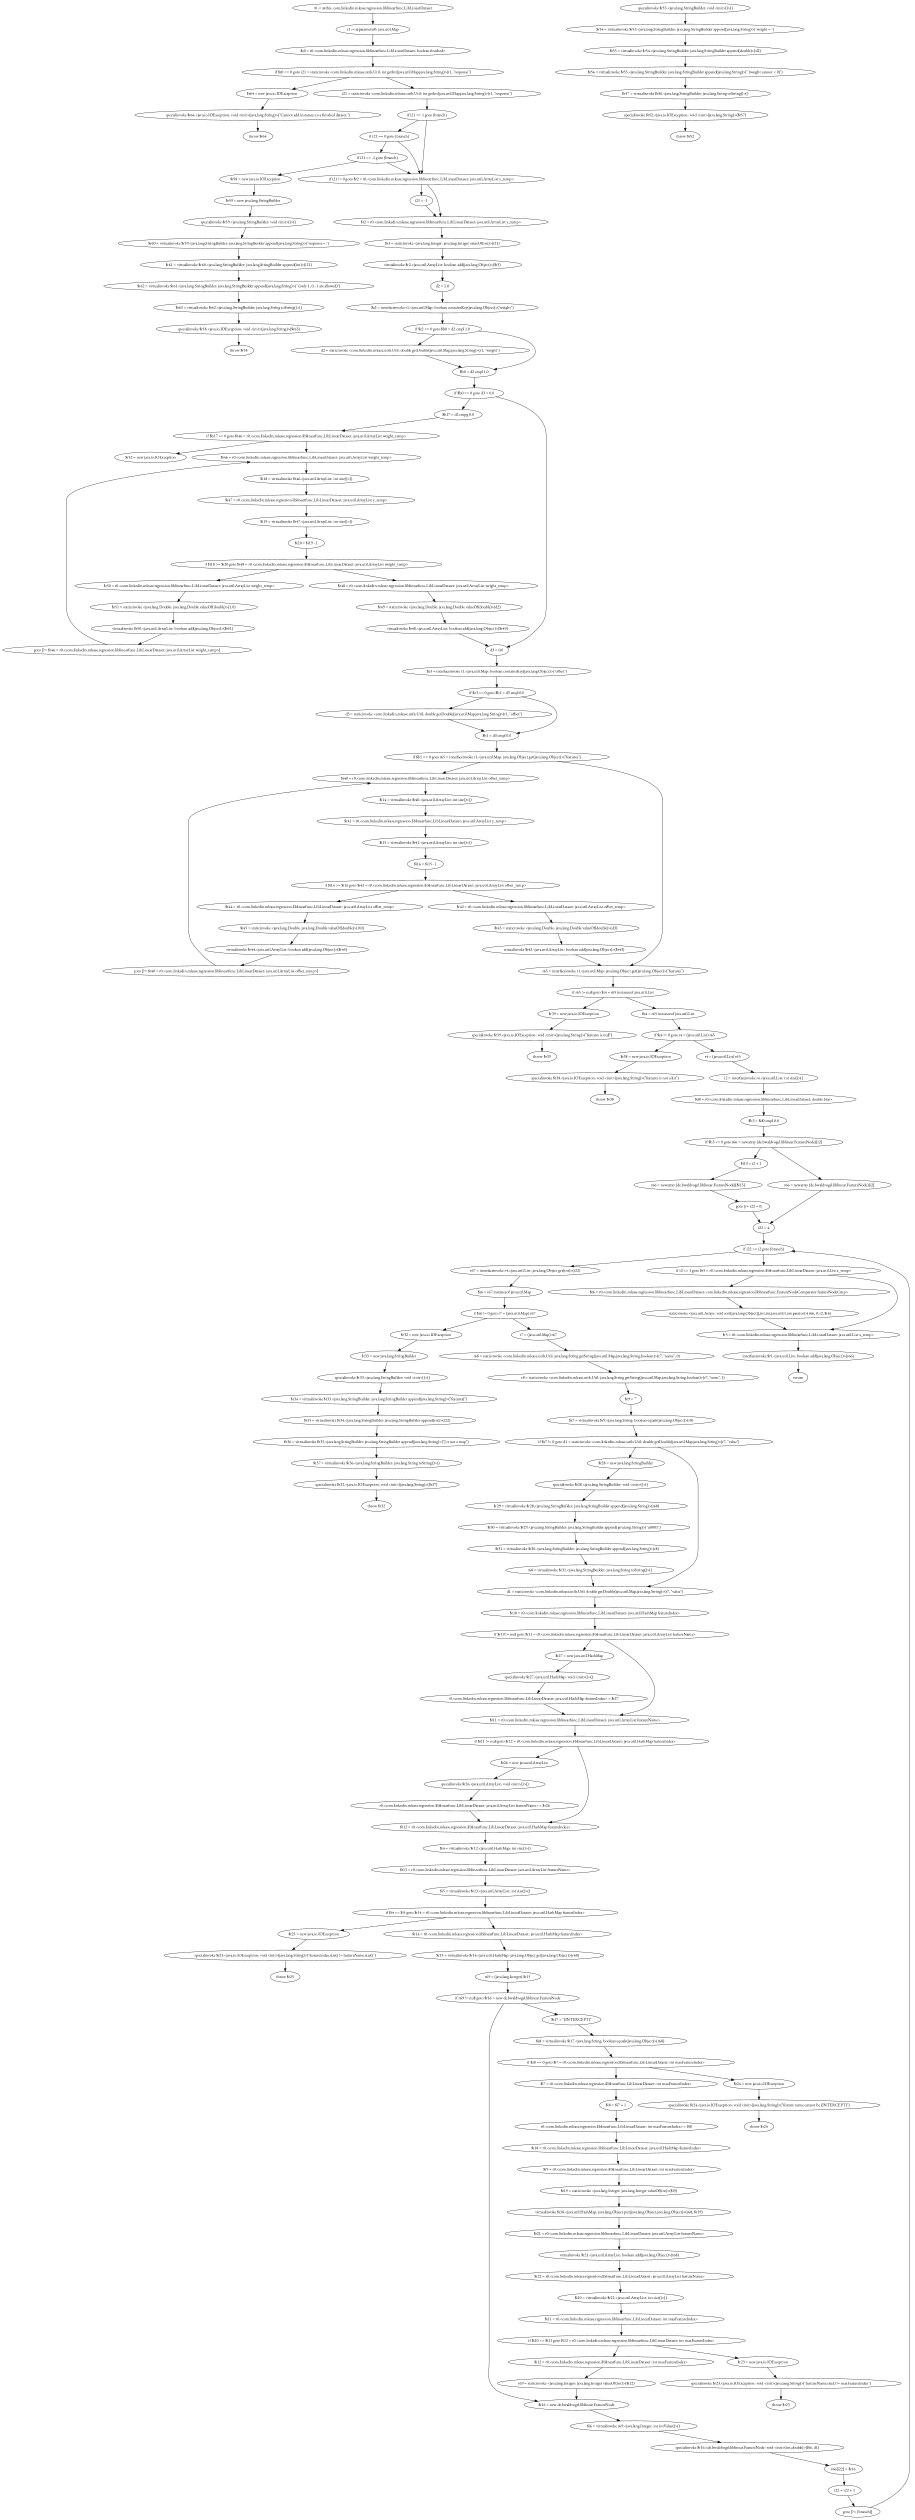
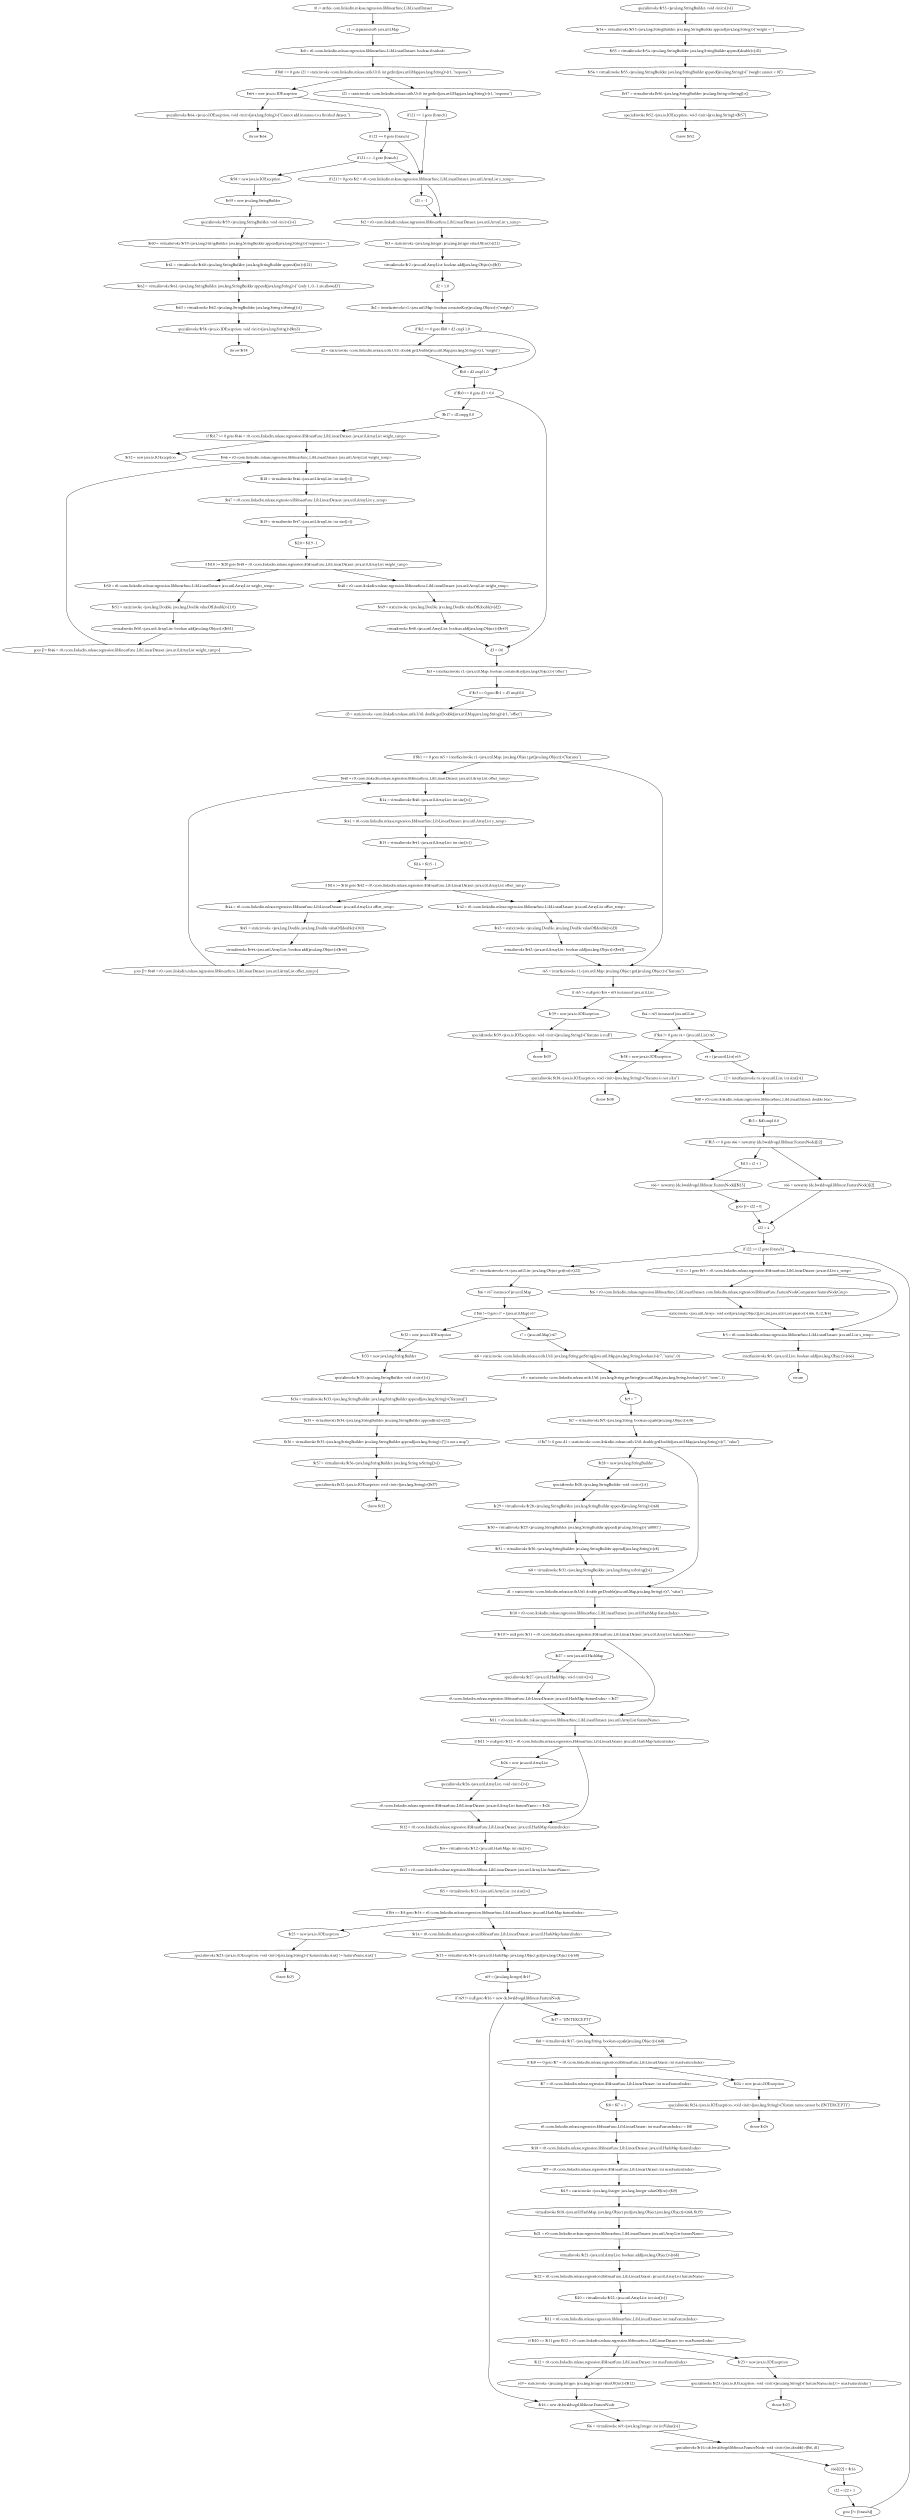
edge "if i21 == 1 goto (branch)" -> "if i21 == 0 goto (branch)": now "$r64 = new java.io.IOException" -> "if i21 == 0 goto (branch)"
node "$b1 = d3 cmpl 0.0": removed
edge "if r65 != null goto $z4 = r65 instanceof java.util.List" -> "$z4 = r65 instanceof java.util.List": removed
